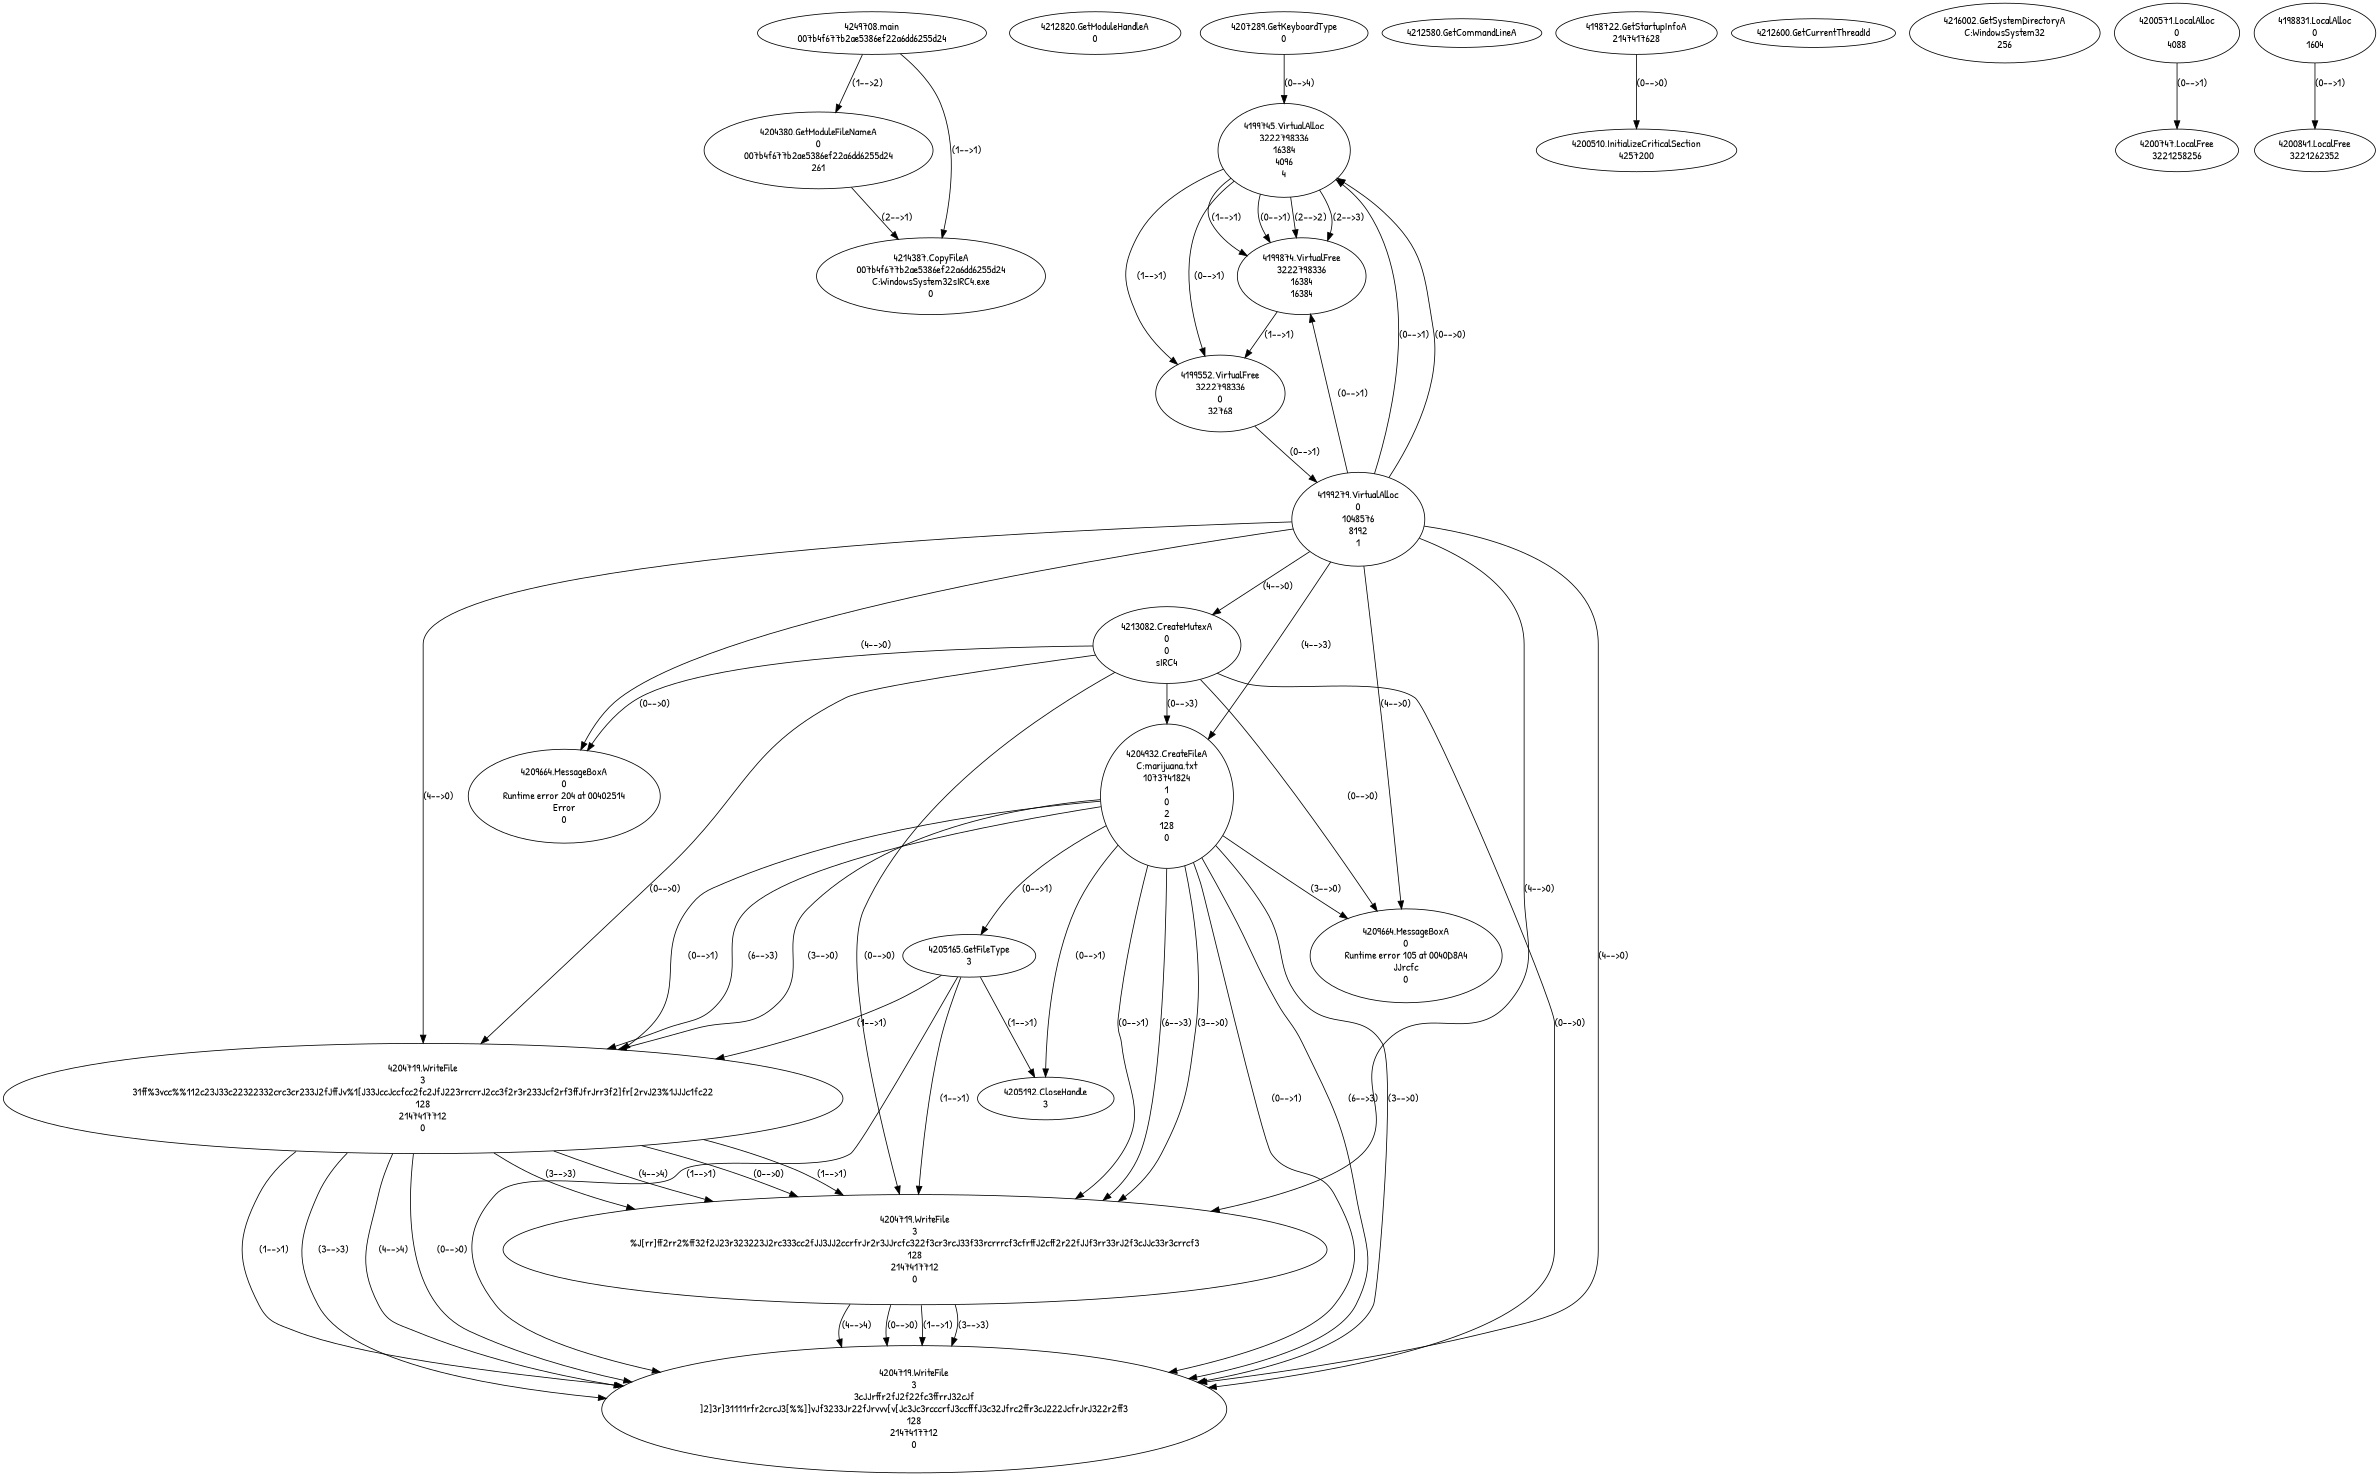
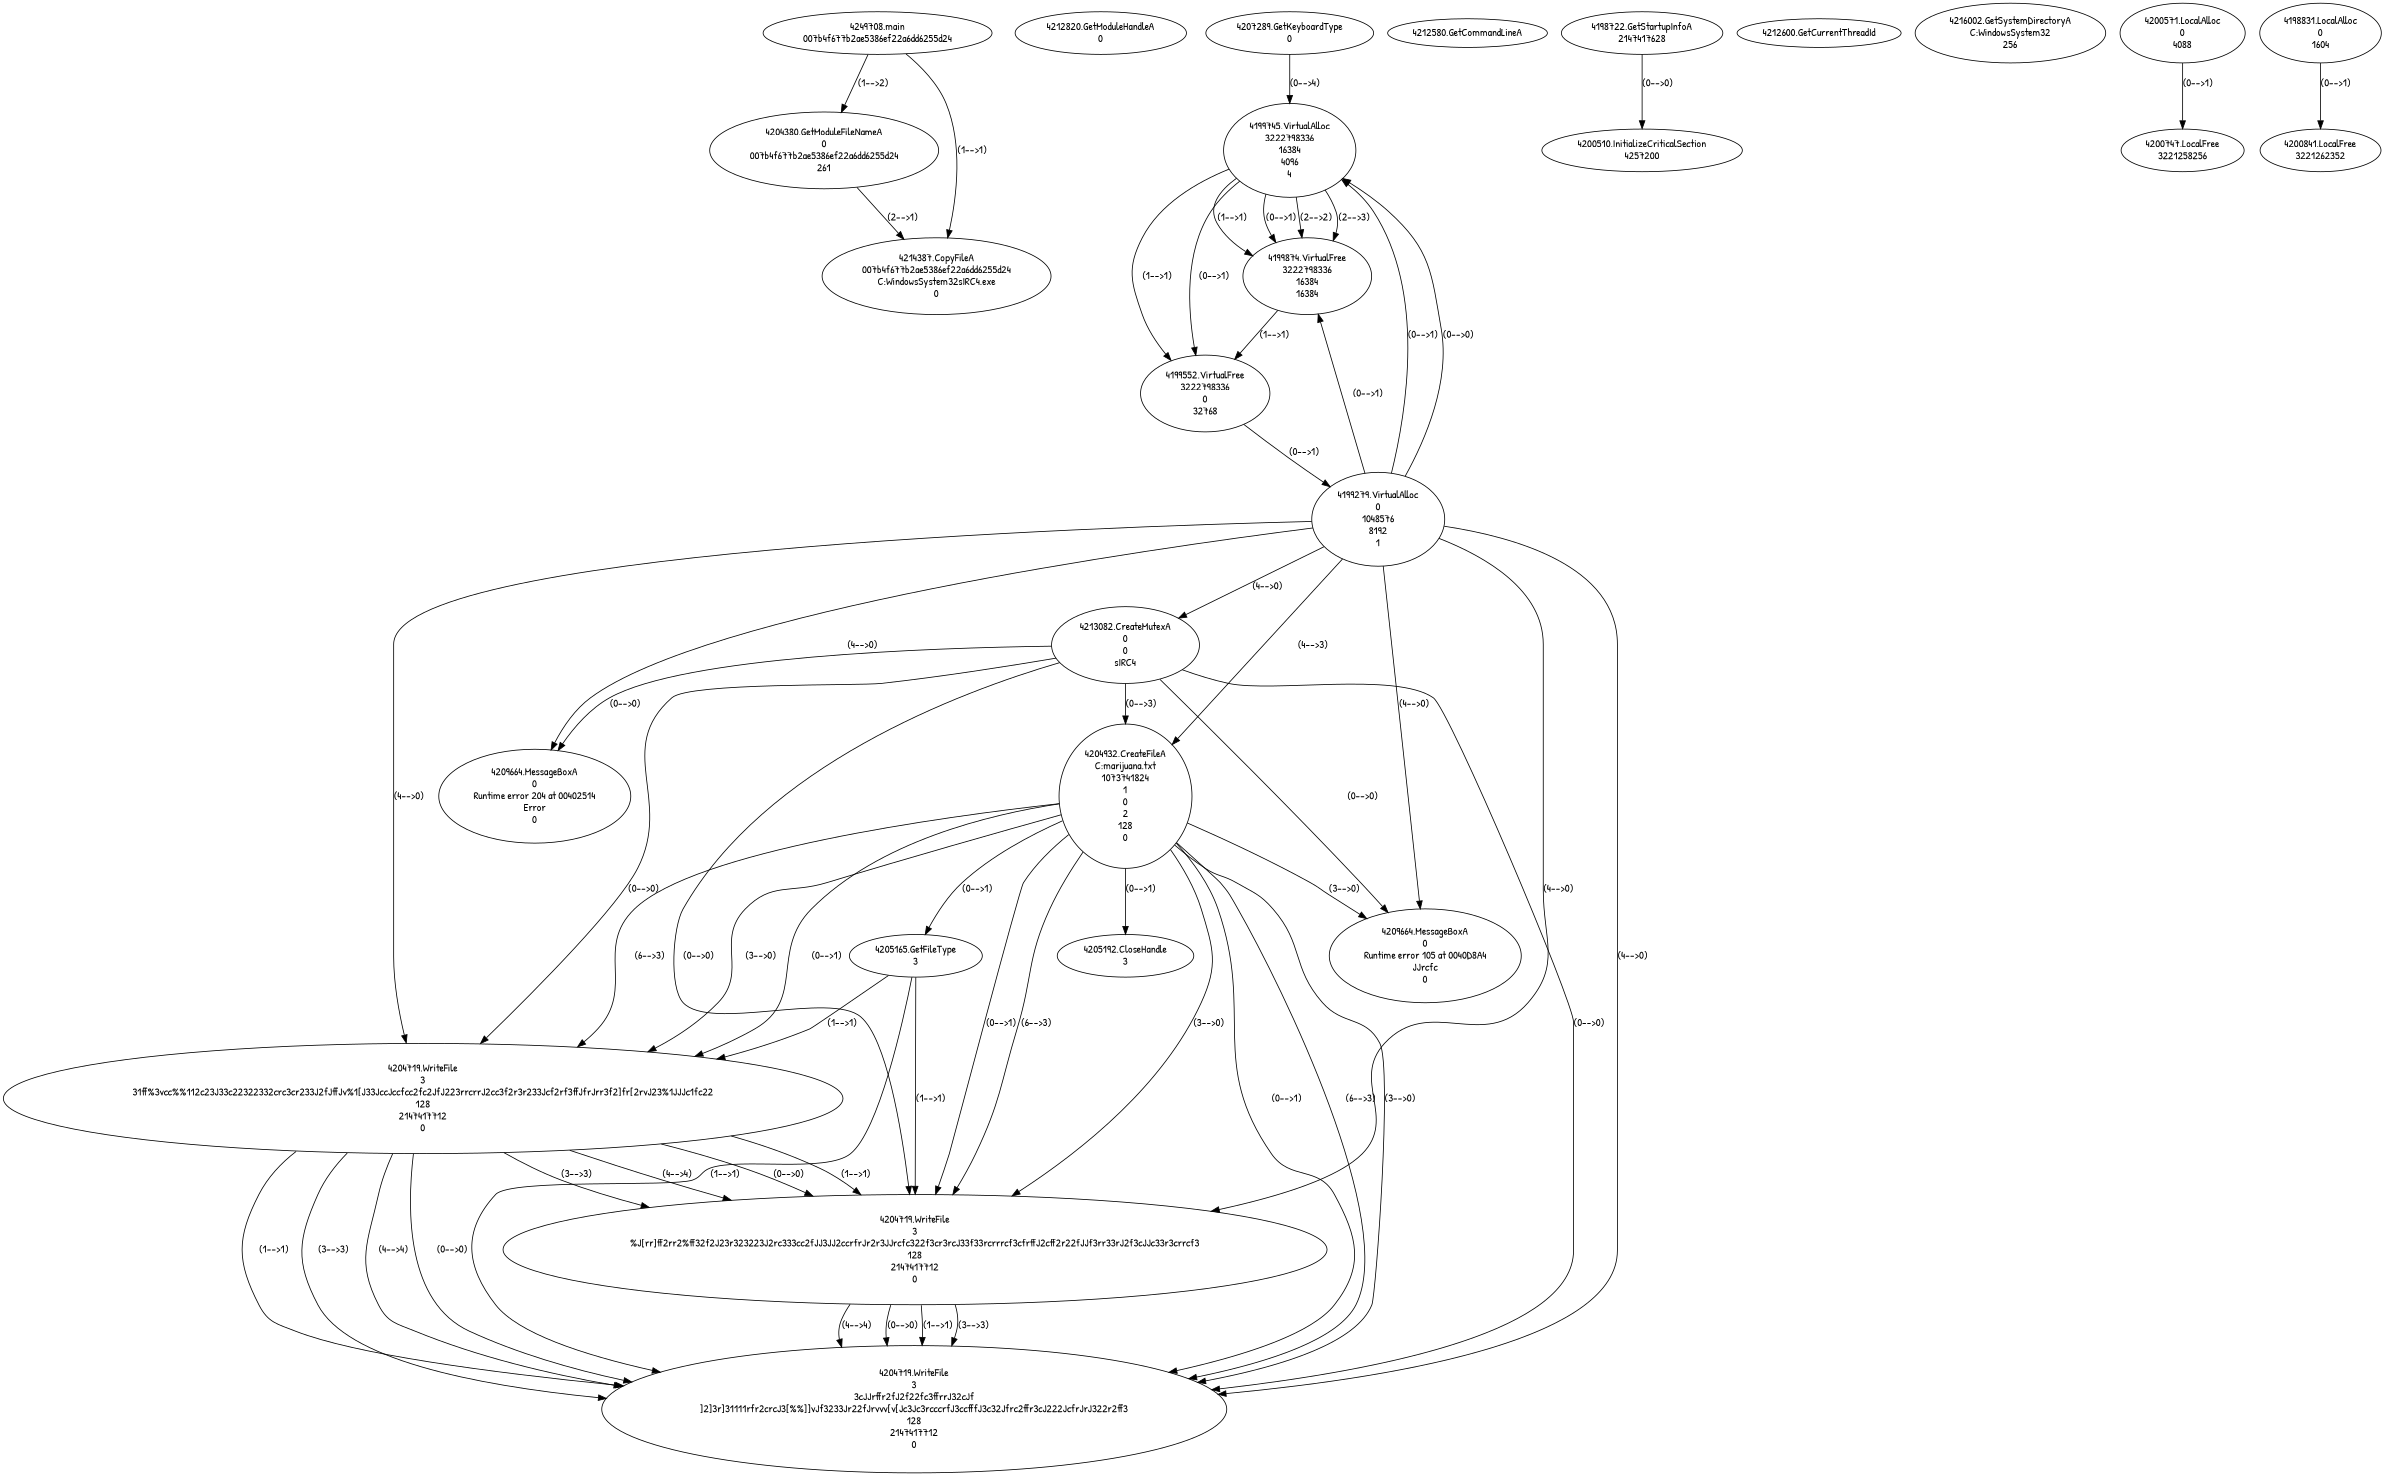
edge "4205165.GetFileType 3" -> "4205192.CloseHandle 3": removed, label "(1-->1)"
